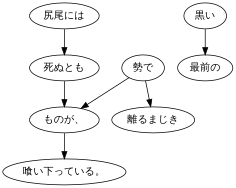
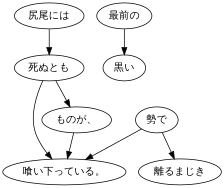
edge "黒い" -> "最前の": reversed
edge "勢で" -> "ものが、": now "勢で" -> "喰い下っている。"
edge "死ぬとも" -> "喰い下っている。": added
